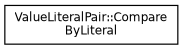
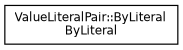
node "ValueLiteralPair::Compare ByLiteral": label "ValueLiteralPair::Compare ByLiteral" -> "ValueLiteralPair::ByLiteral ByLiteral"
